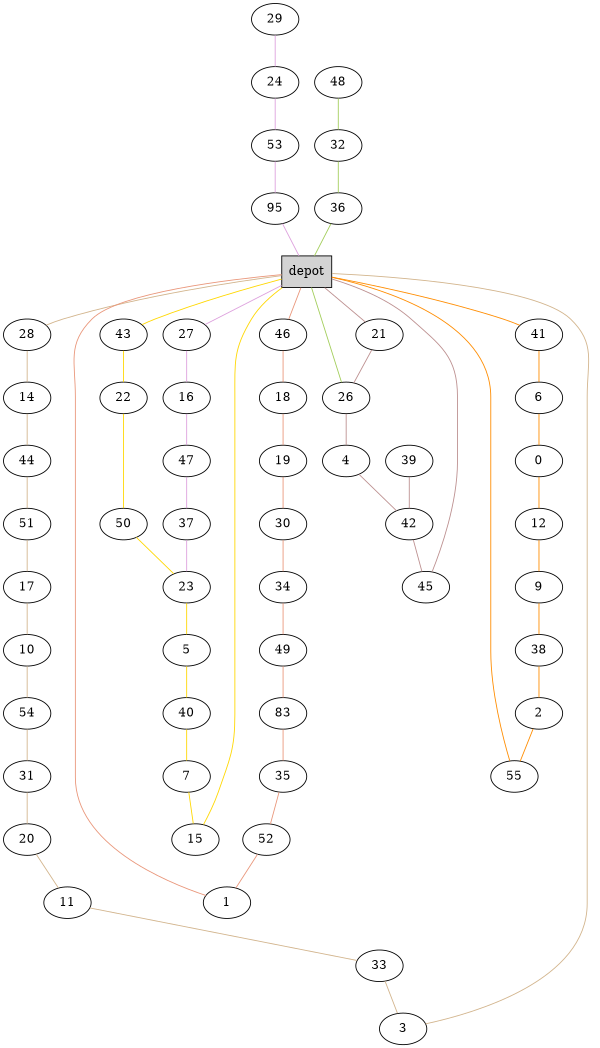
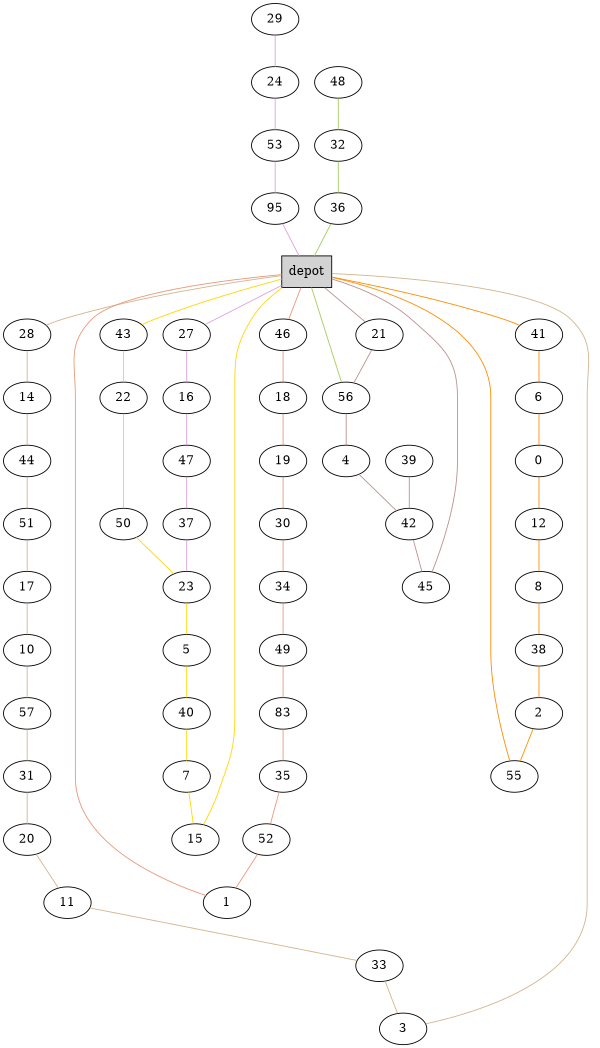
node "26": label "26" -> "56"
node "9": label "9" -> "8"
node "54": label "54" -> "57"
